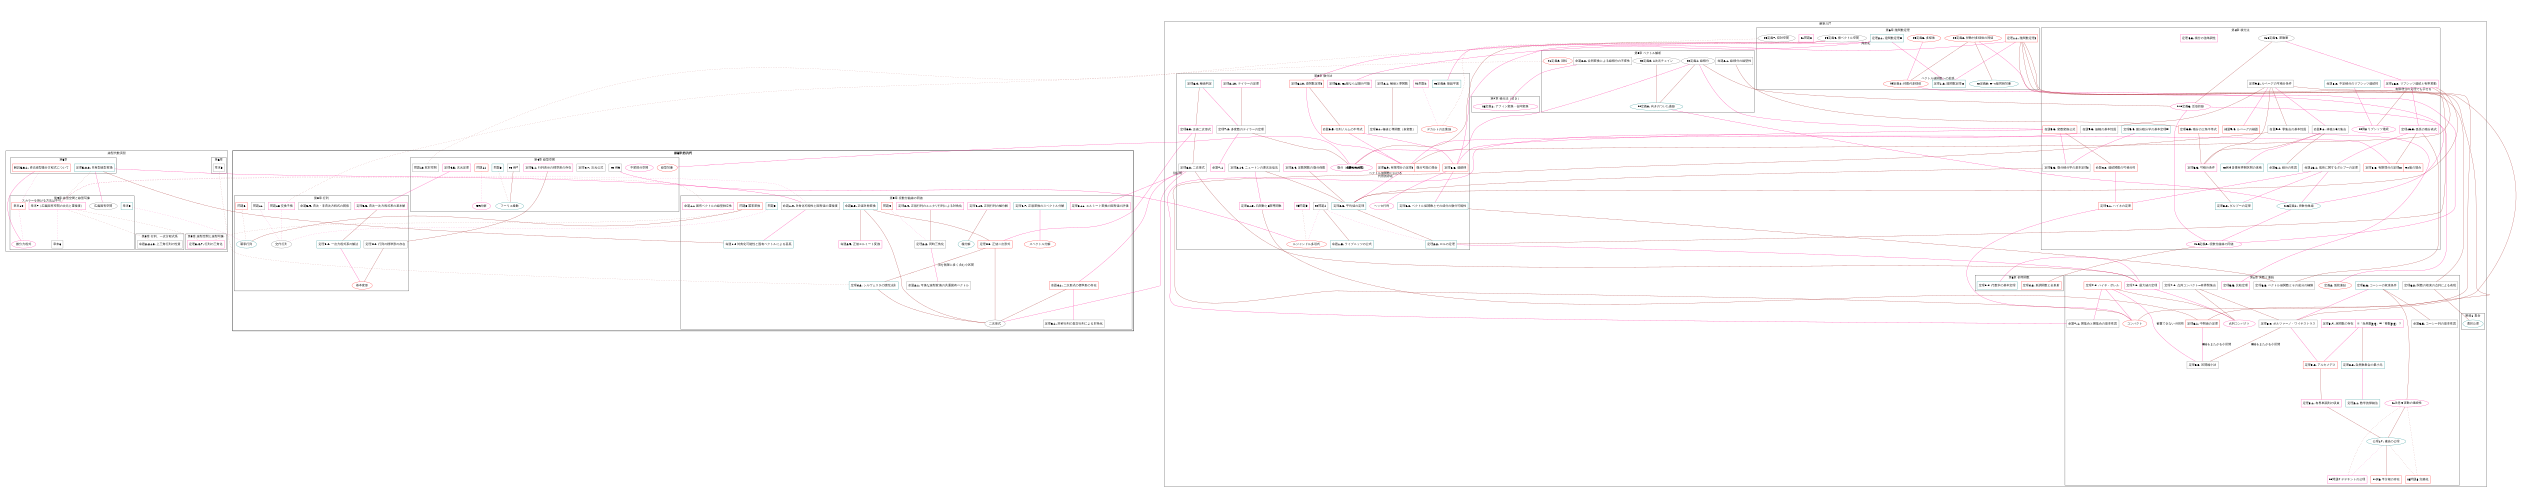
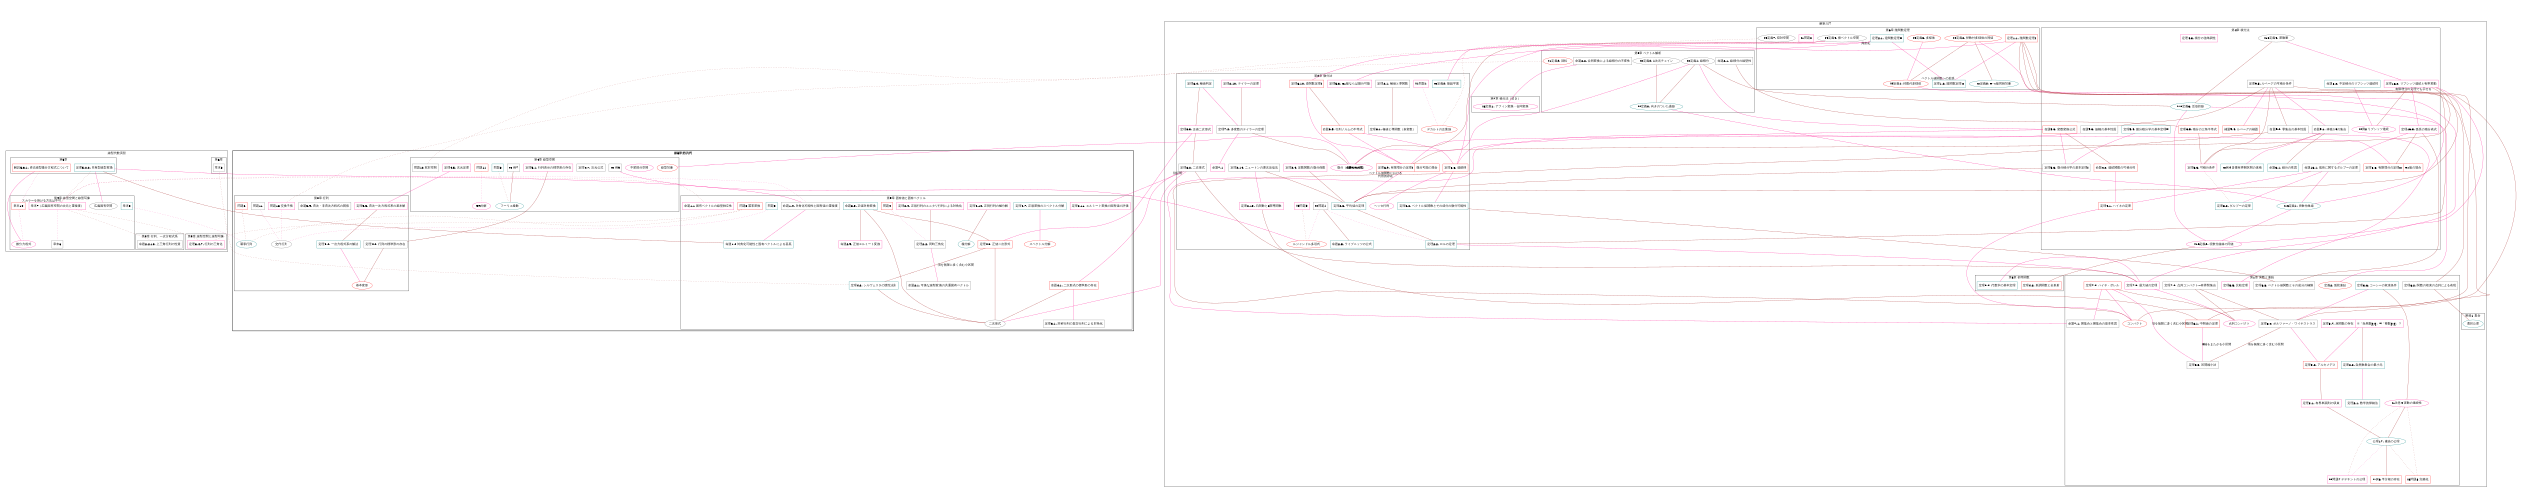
node "§16定義3. 近似折線": color deeppink -> teal
edge "定理3.3. 可積分条件" -- "定理3.2. ダルブーの定理": style solid -> dotted
cluster "第5章 径数付曲線の同値": label "第5章 径数付曲線の同値" -> "第5章 固有値と固有ベクトル"
edge "問題3 冪零変換" -- "冪零行列": style solid -> dotted
edge "定理16.2. リプシッツ連続と有界変動" -- "定理7.3. 最大値の定理": added
node "命題1.5. ライプニッツの公式": label "命題1.5. ライプニッツの公式" -> "命題2.5. ライプニッツの公式"
edge "定理7.4. ハイネ・ボレル" -- "定理3.3. 区間縮小法": label "被覆できない小区間" -> "項を無限に多く含む小区間"
node "命題3.5. コーシー列の基本性質": removed
edge "定理3.4. ボルツァーノ・ワイヤストラス" -- "定理3.3. 区間縮小法": label "x軸をまたがる小区間" -> "項を無限に多く含む小区間"
